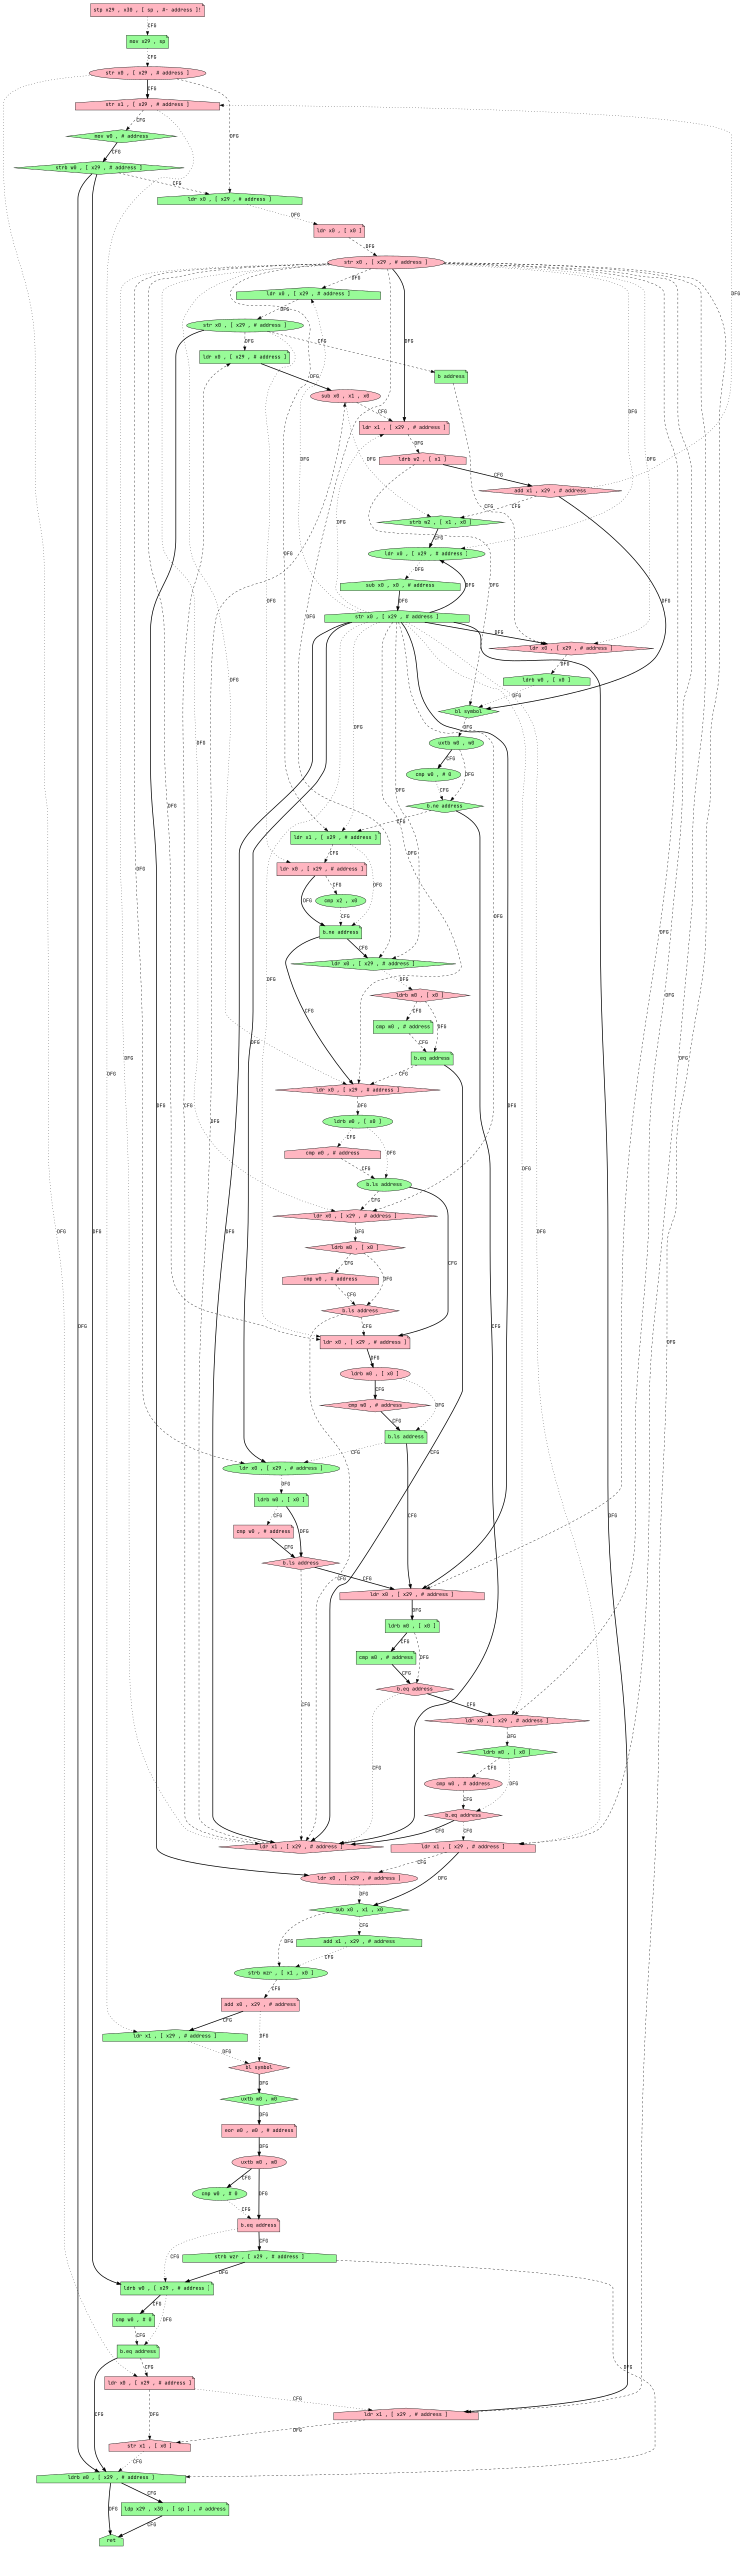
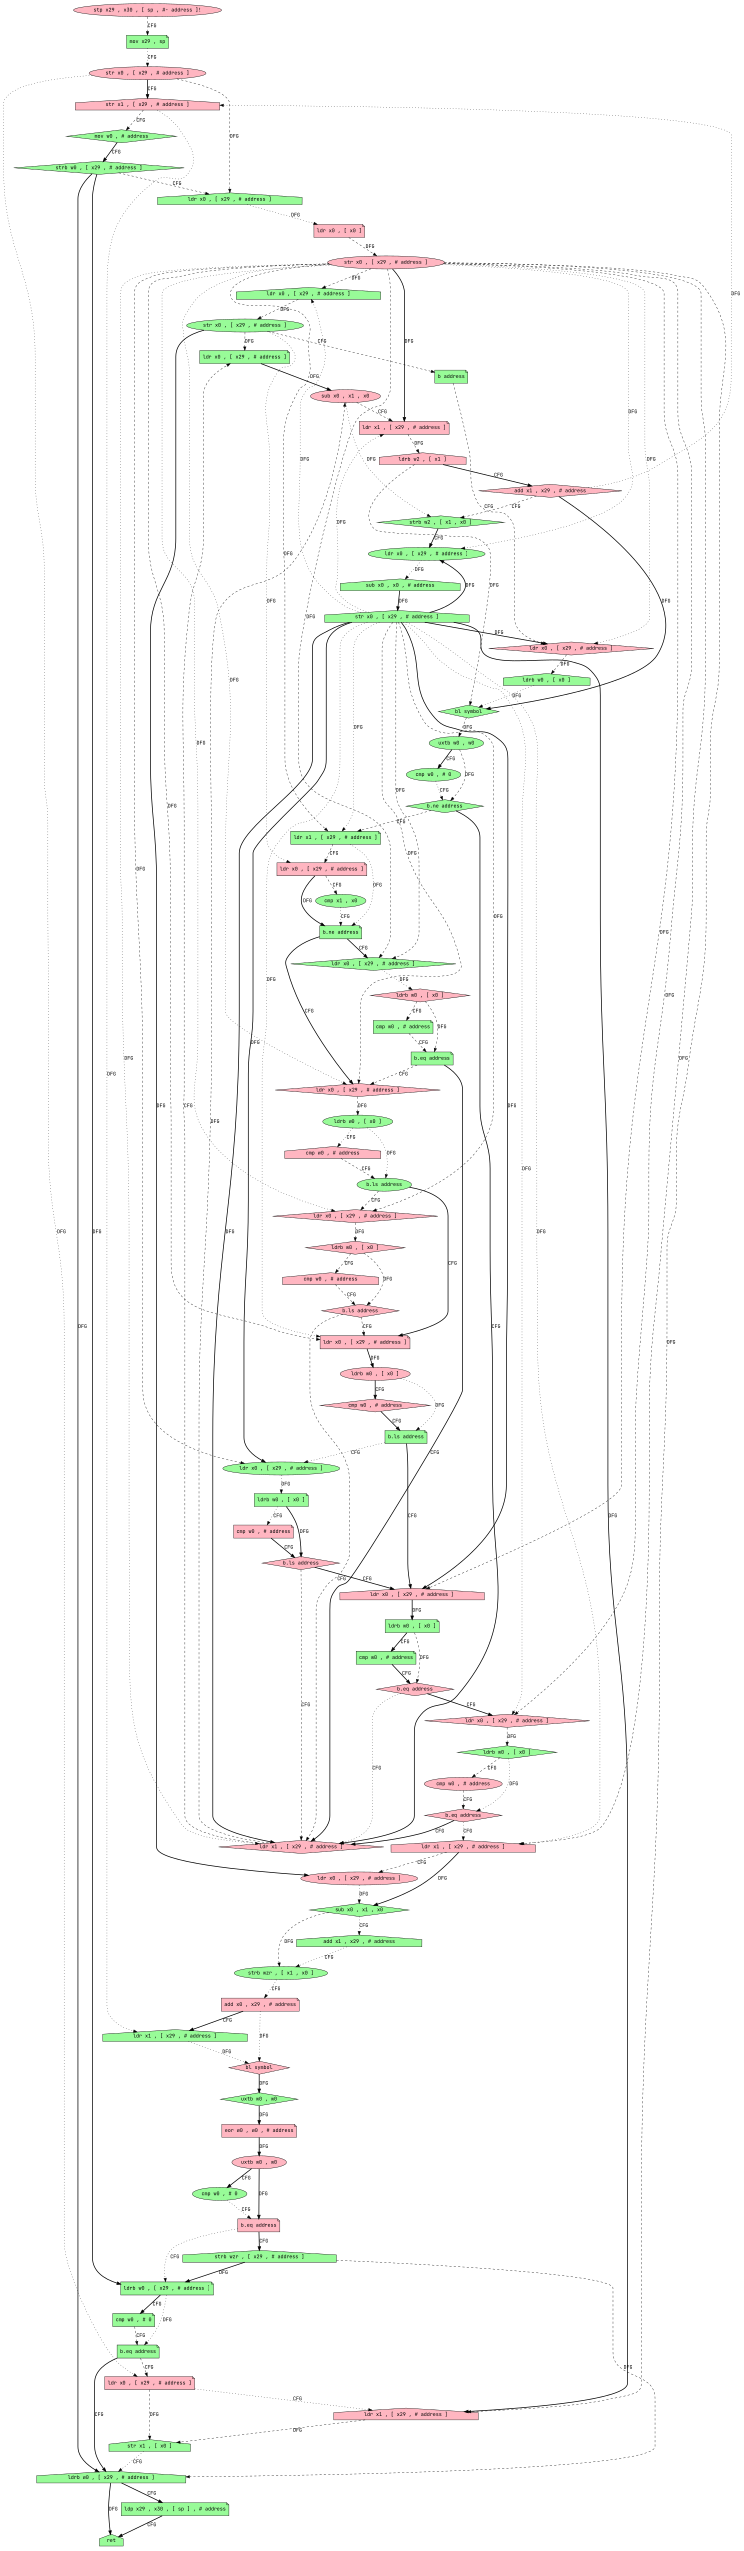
node "stp x29 , x30 , [ sp , #- address ]!": shape note -> ellipse
edge "stp x29 , x30 , [ sp , #- address ]!" -> "mov x29 , sp": style dotted -> dashed
node "cmp x2 , x0": label "cmp x2 , x0" -> "cmp x1 , x0"
edge "strb wzr , [ x1 , x0 ]" -> "add x0 , x29 , # address": style dashed -> dotted
node "str x1 , [ x0 ]": fillcolor lightpink -> palegreen
